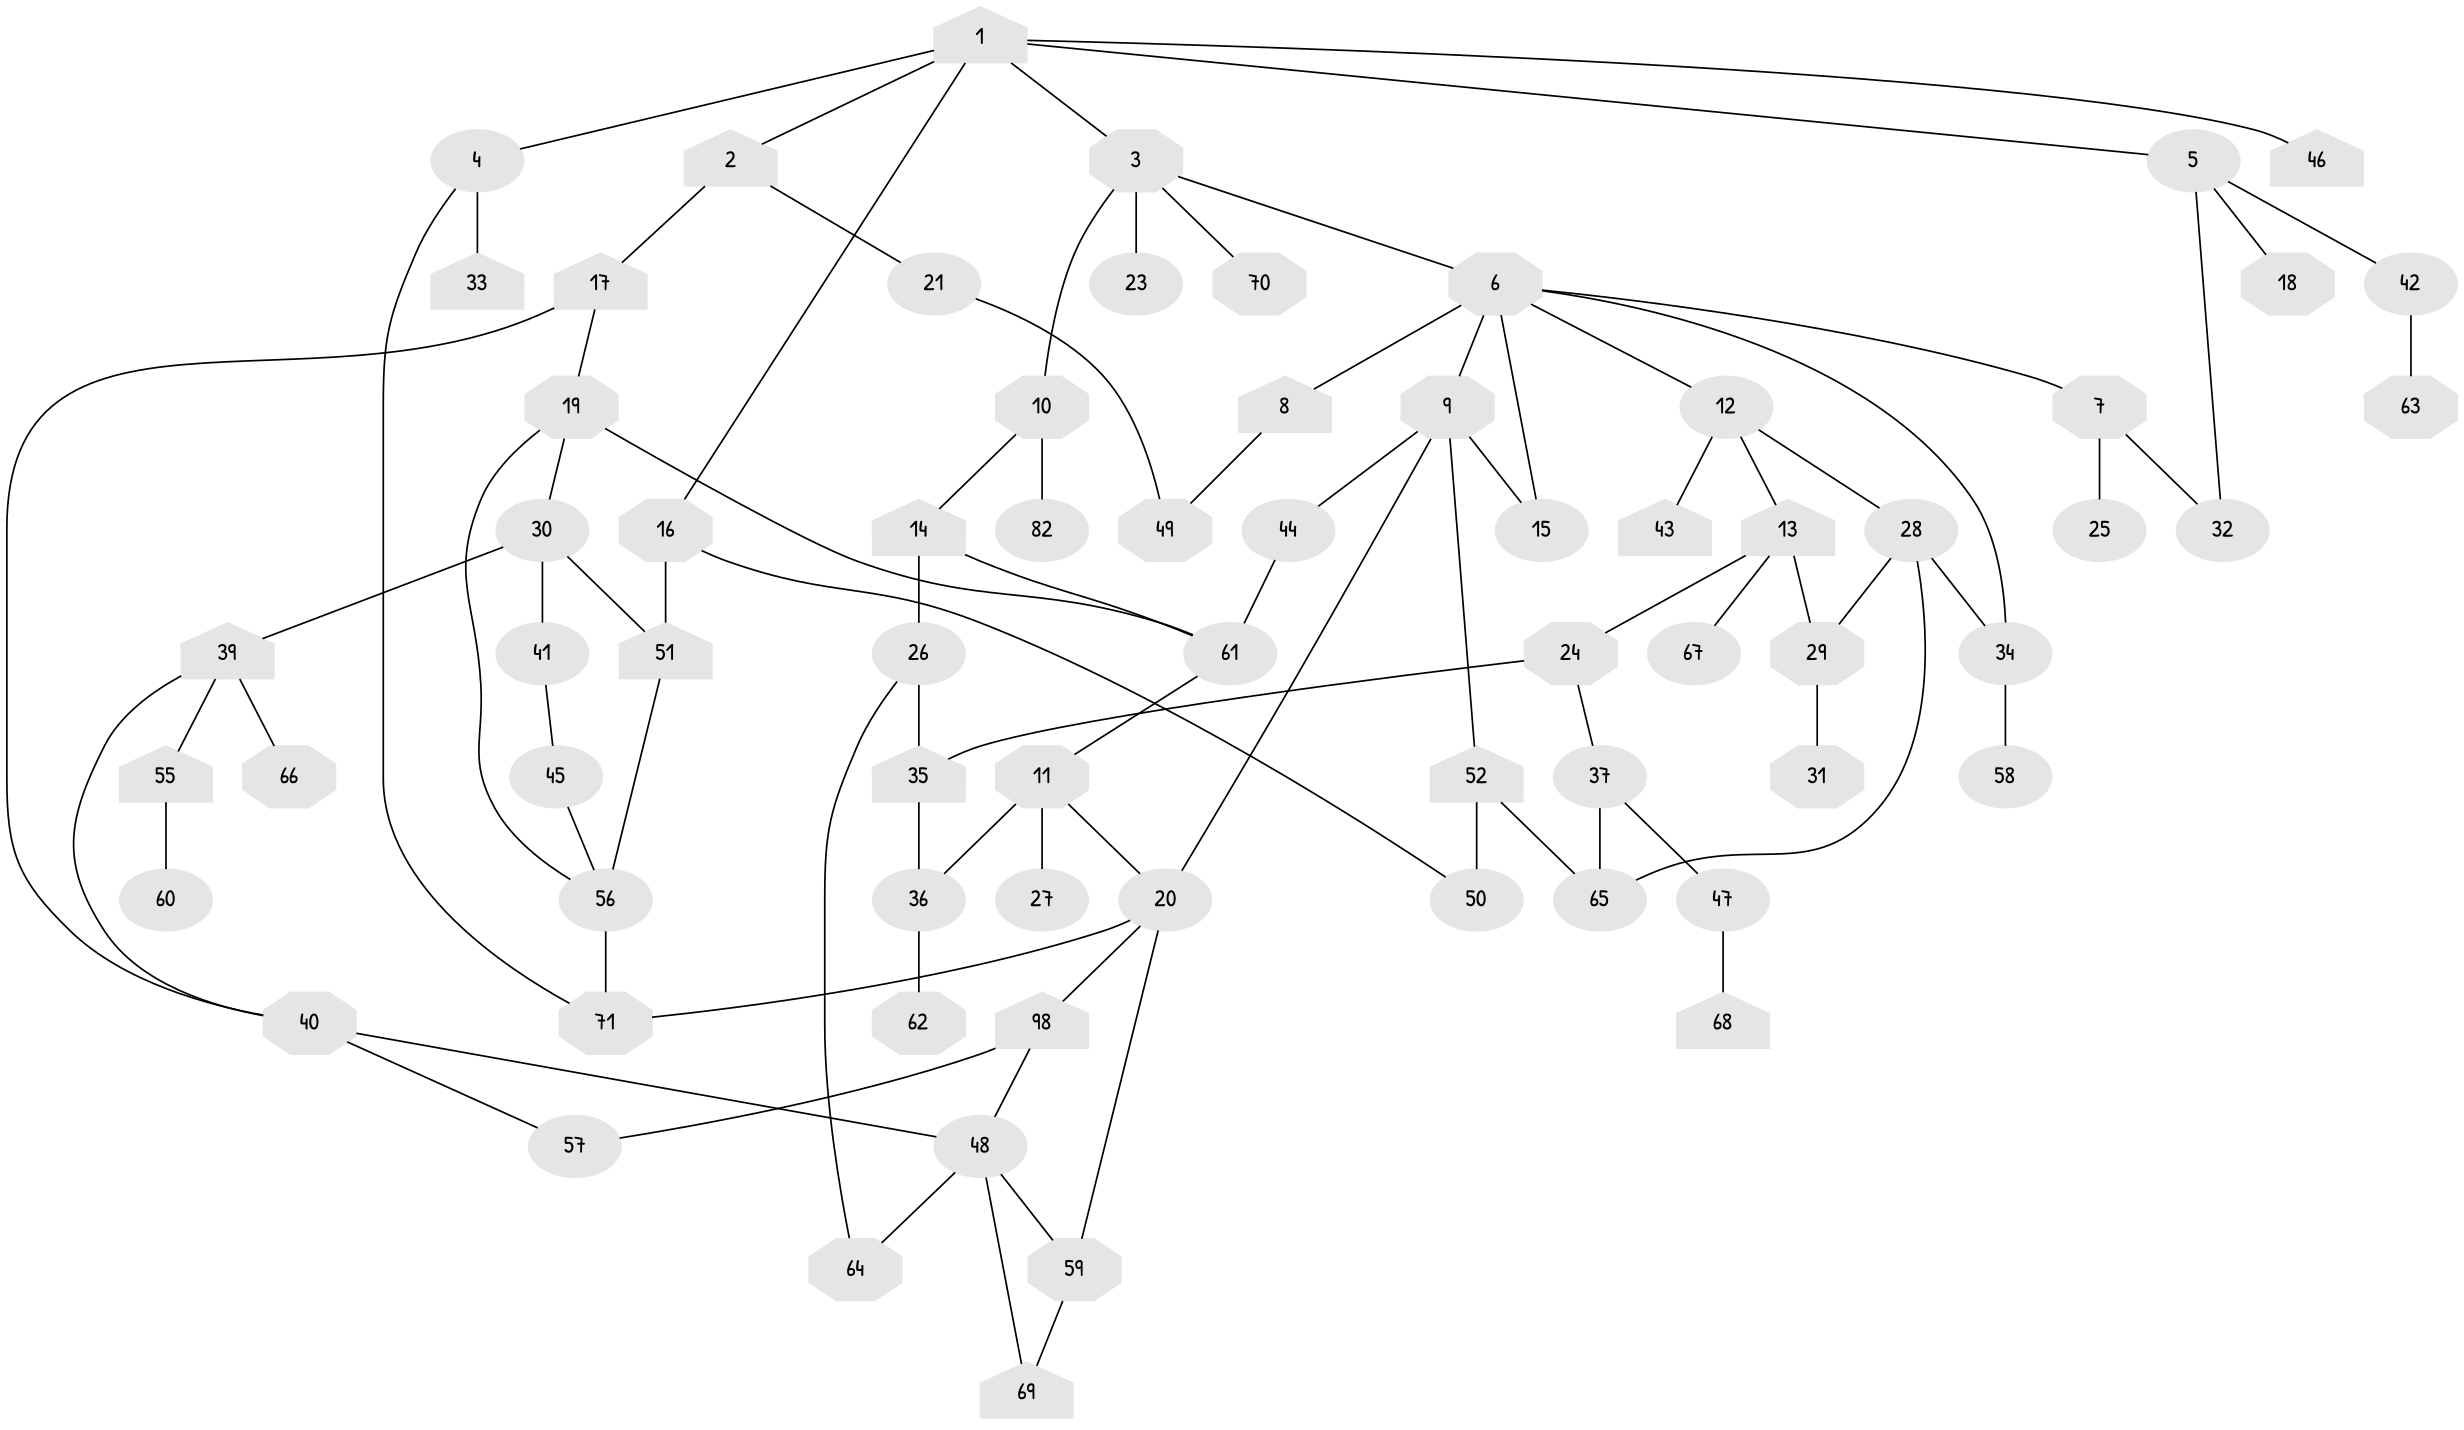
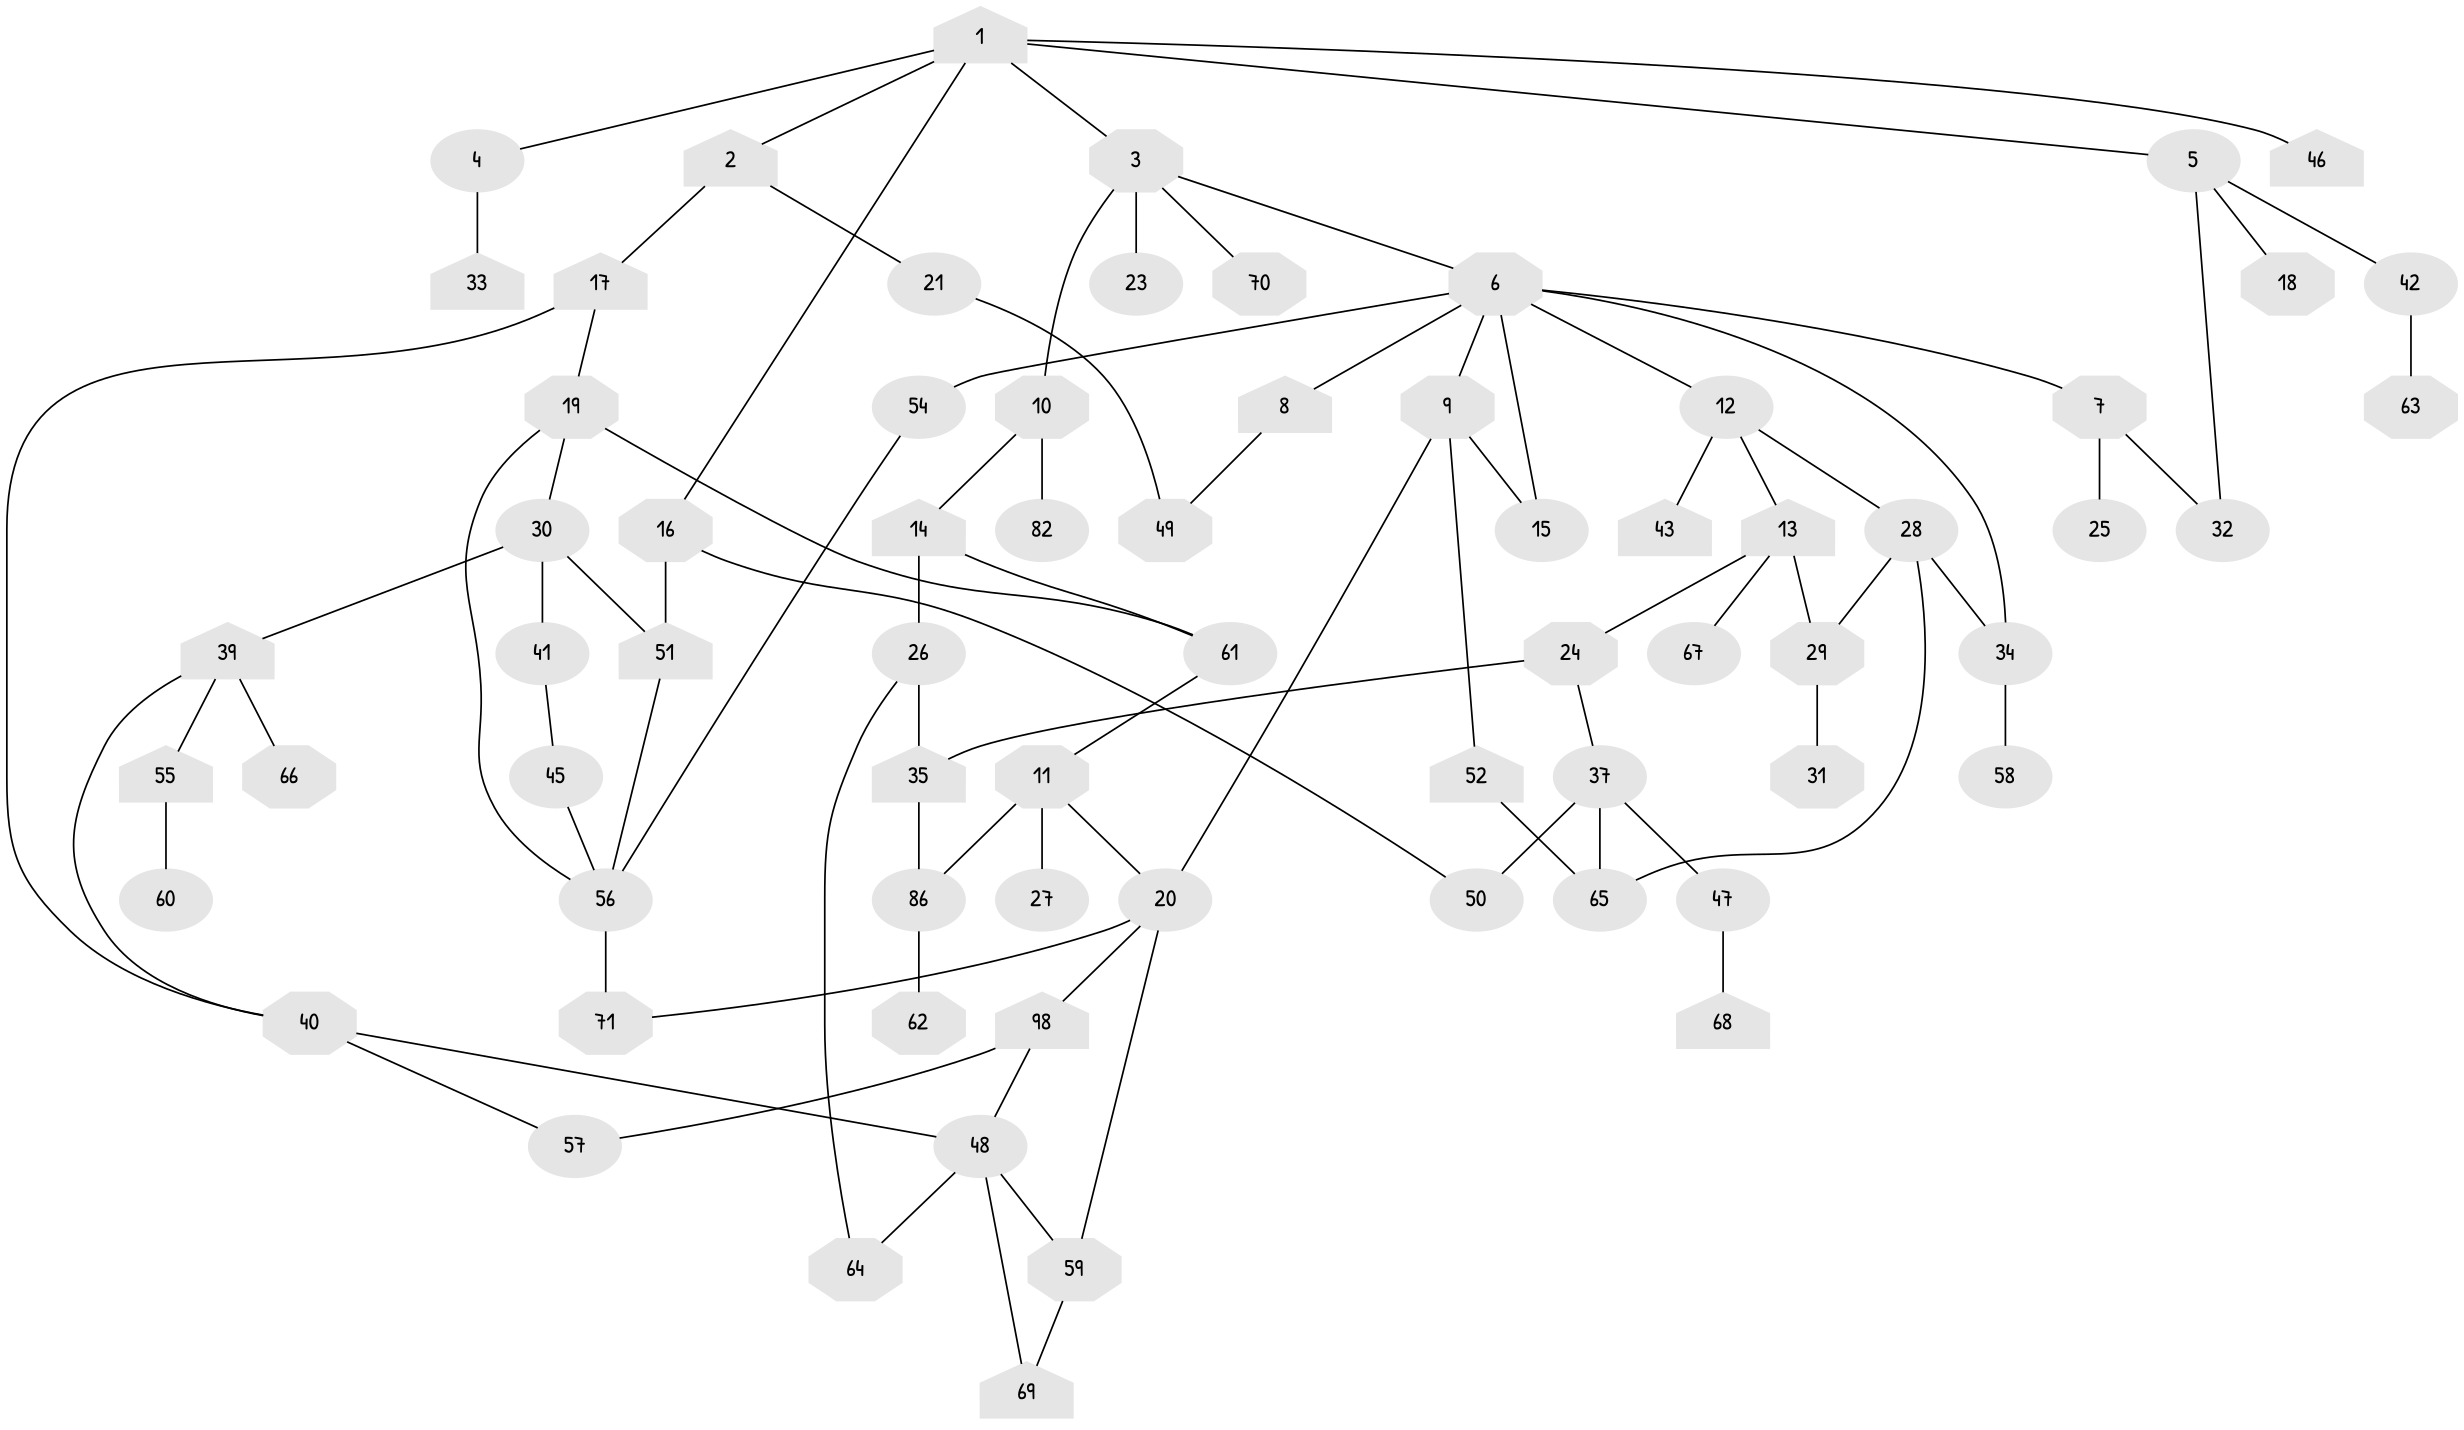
node "54": added
node "44": removed
edge "4" -- "71": removed
edge "52" -- "50": now "37" -- "50"
node "36": label "36" -> "86"
